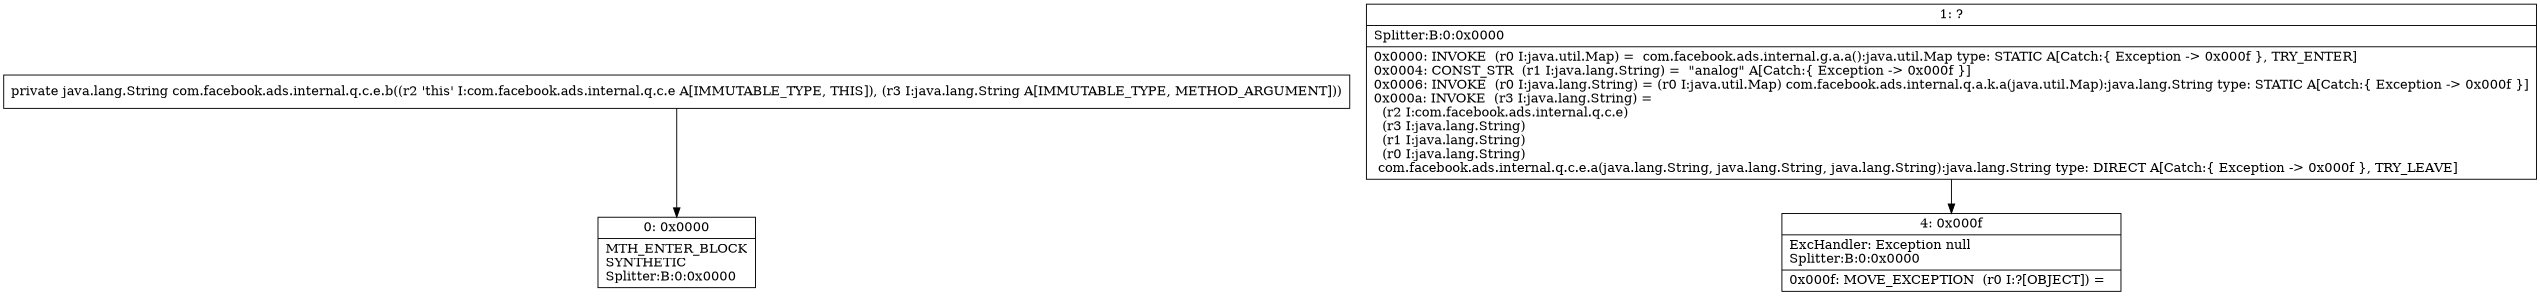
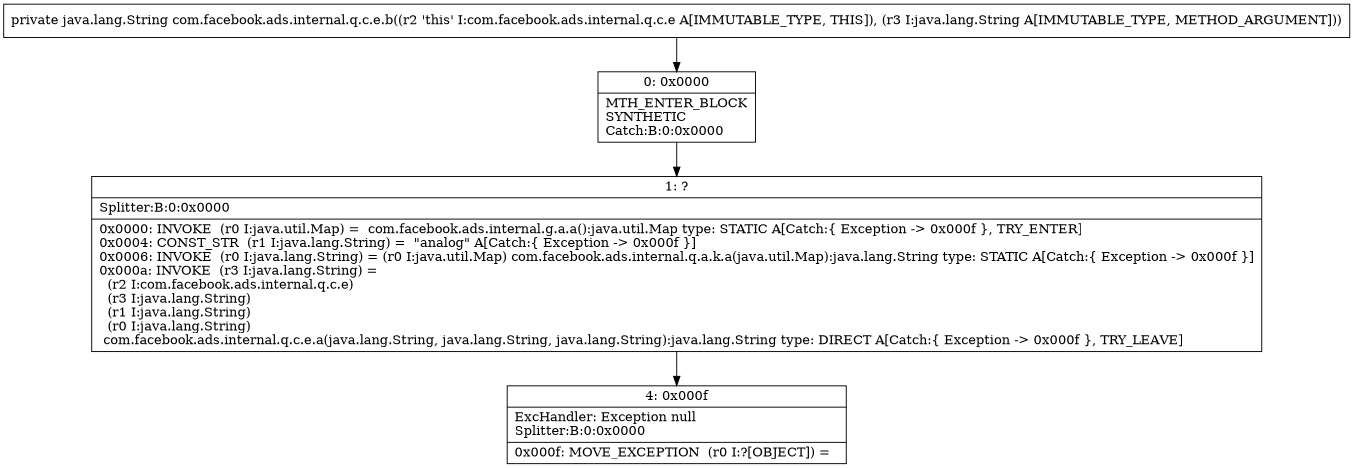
edge "0: 0x0000" -> "1: ?": added
node "0: 0x0000": text "Splitter:B:0:0x0000" -> "Catch:B:0:0x0000"
